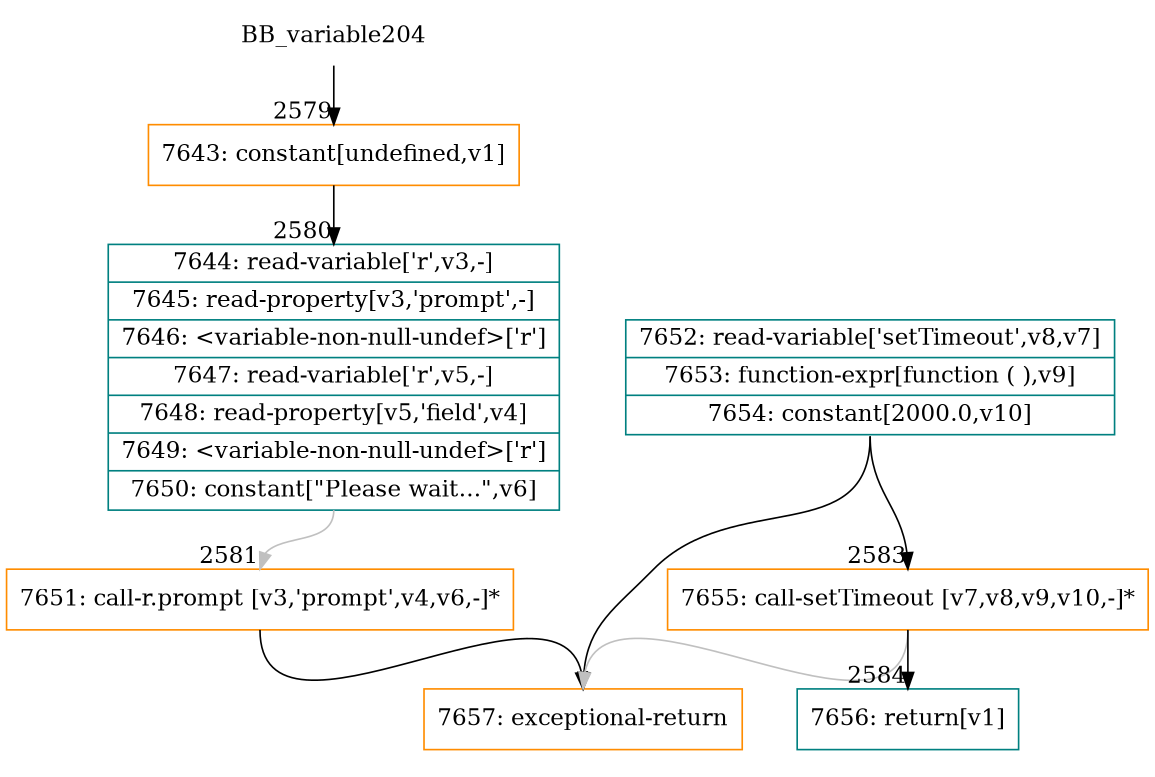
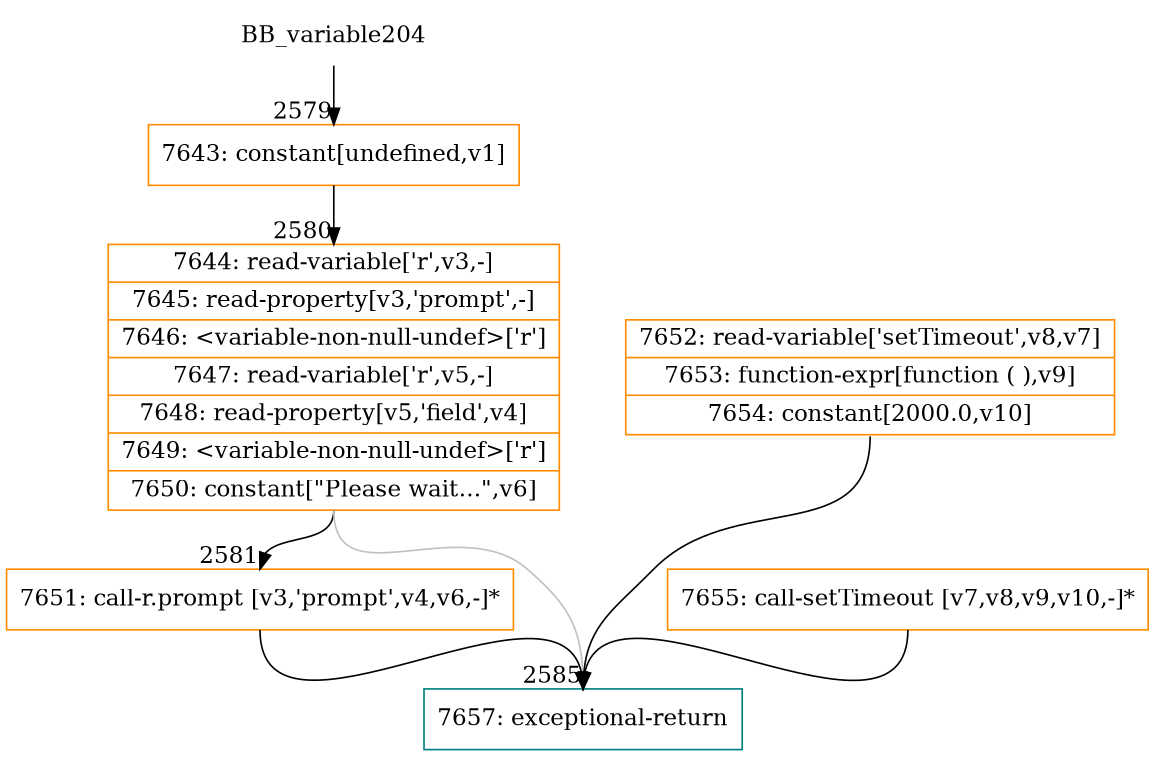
node "7644: read-variable['r',v3,-]": color teal -> darkorange
node "7652: read-variable['setTimeout',v8,v7]": color teal -> darkorange
edge "7652: read-variable['setTimeout',v8,v7]" -> "7655: call-setTimeout [v7,v8,v9,v10,-]*": removed
edge "7644: read-variable['r',v3,-]" -> "7651: call-r.prompt [v3,'prompt',v4,v6,-]*": color gray -> black
edge "7644: read-variable['r',v3,-]" -> "7657: exceptional-return": added
edge "7655: call-setTimeout [v7,v8,v9,v10,-]*" -> "7657: exceptional-return": color gray -> black
node "7657: exceptional-return": color darkorange -> teal
node "7656: return[v1]": removed
